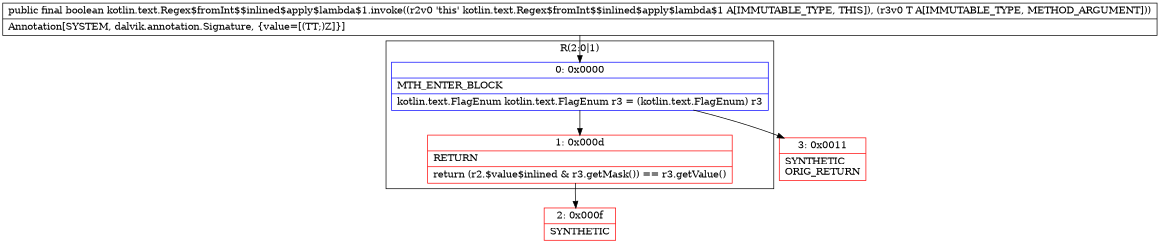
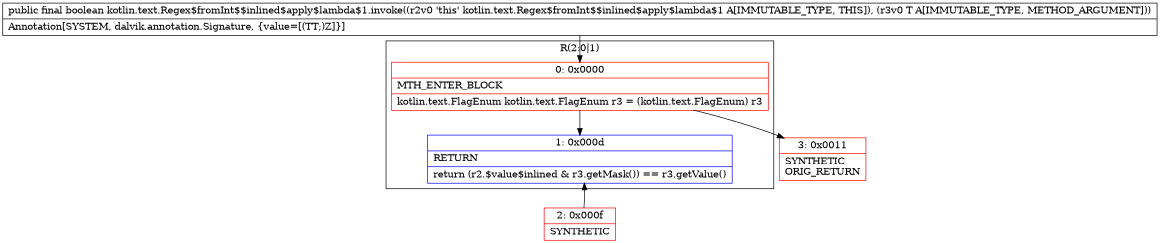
node "0: 0x0000": color blue -> red
node "1: 0x000d": color red -> blue
edge "1: 0x000d" -> "2: 0x000f": reversed
